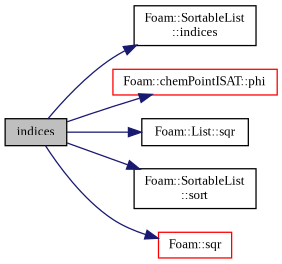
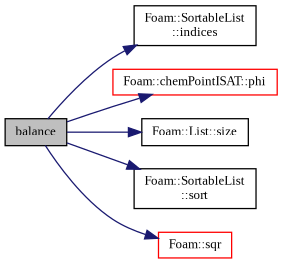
node "indices": label "indices" -> "balance"
node "Foam::List::sqr": label "Foam::List::sqr" -> "Foam::List::size"
